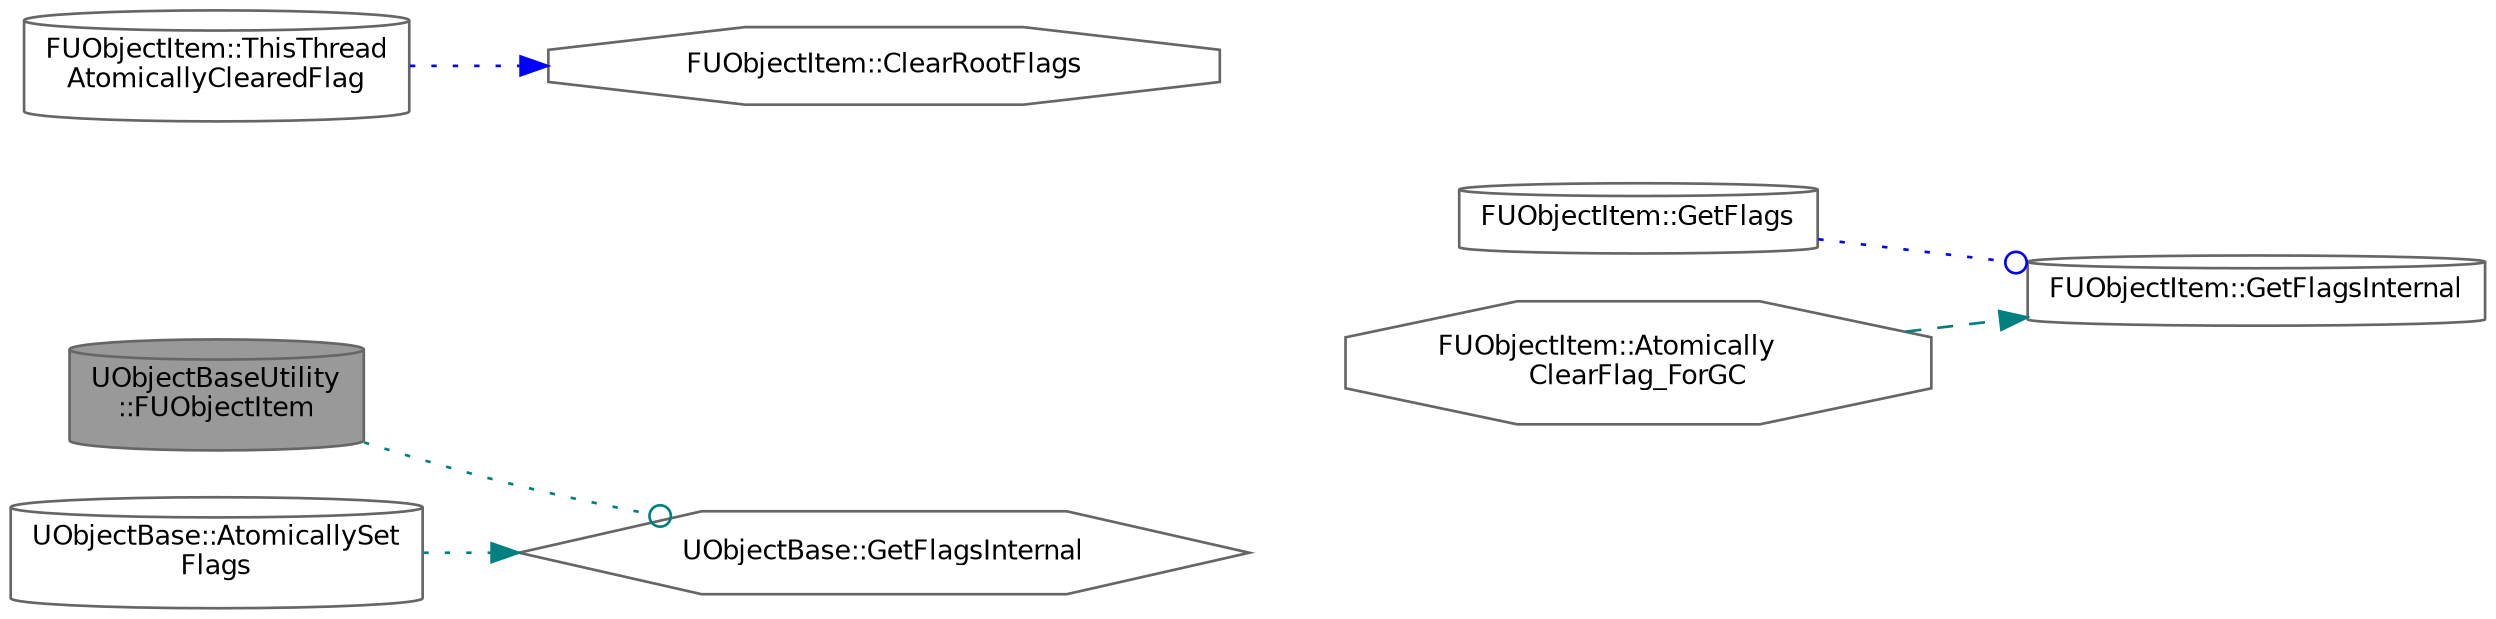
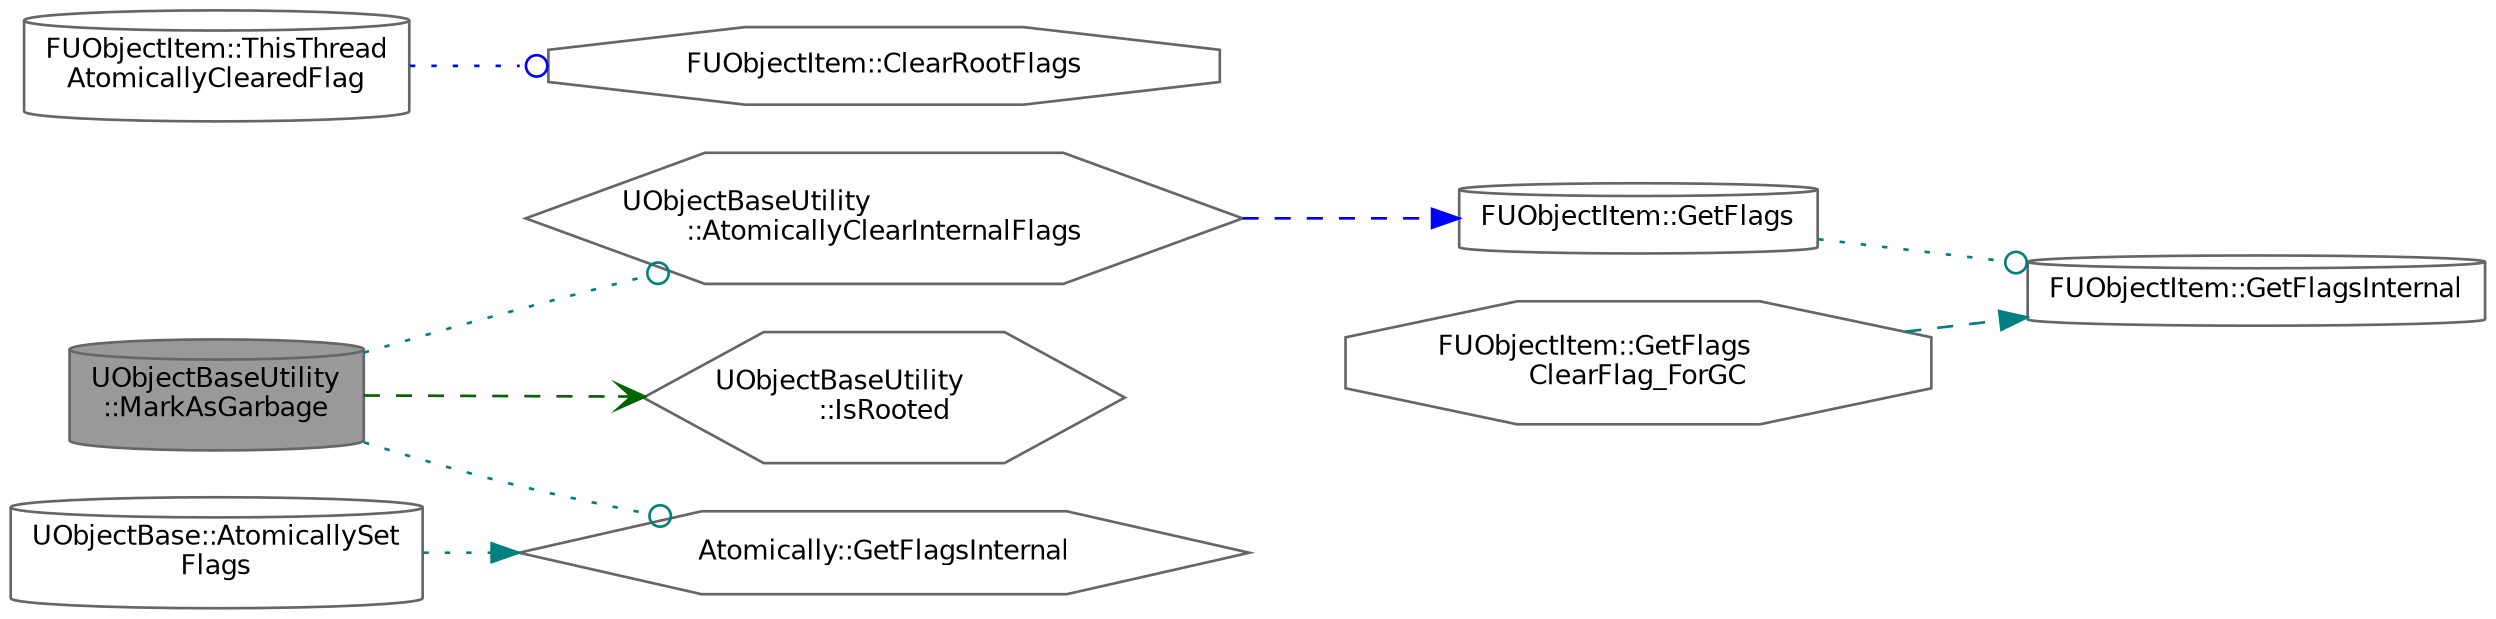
edge "FUObjectItem::ThisThread AtomicallyClearedFlag" -> "FUObjectItem::ClearRootFlags": arrowhead normal -> odot
node "UObjectBaseUtility ::AtomicallyClearInternalFlags": added
edge "FUObjectItem::GetFlags" -> "FUObjectItem::GetFlagsInternal": color blue -> teal
node "FUObjectItem::Atomically ClearFlag_ForGC": label "FUObjectItem::Atomically ClearFlag_ForGC" -> "FUObjectItem::GetFlags ClearFlag_ForGC"
node "UObjectBaseUtility ::FUObjectItem": label "UObjectBaseUtility ::FUObjectItem" -> "UObjectBaseUtility ::MarkAsGarbage"
node "UObjectBaseUtility ::IsRooted": added
node "UObjectBase::GetFlagsInternal": label "UObjectBase::GetFlagsInternal" -> "Atomically::GetFlagsInternal"
